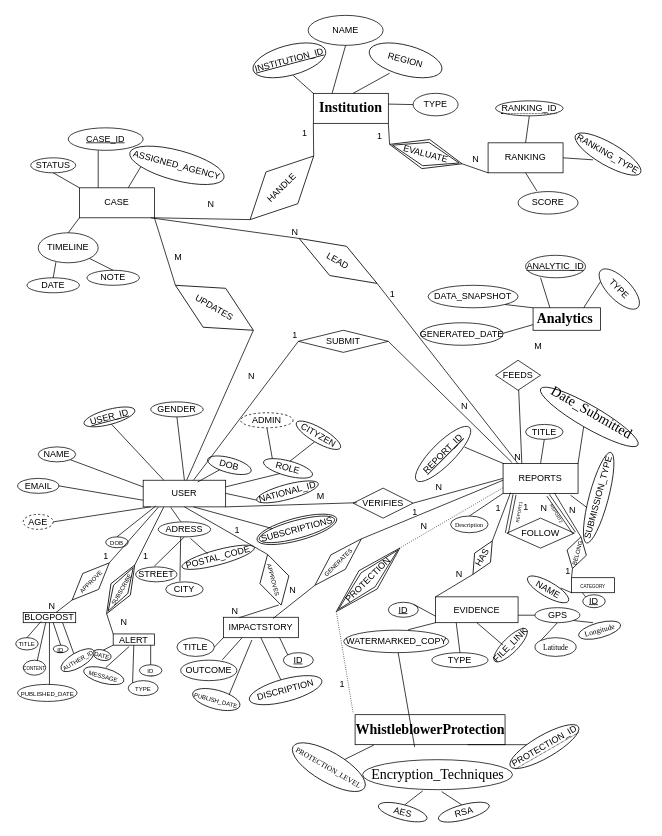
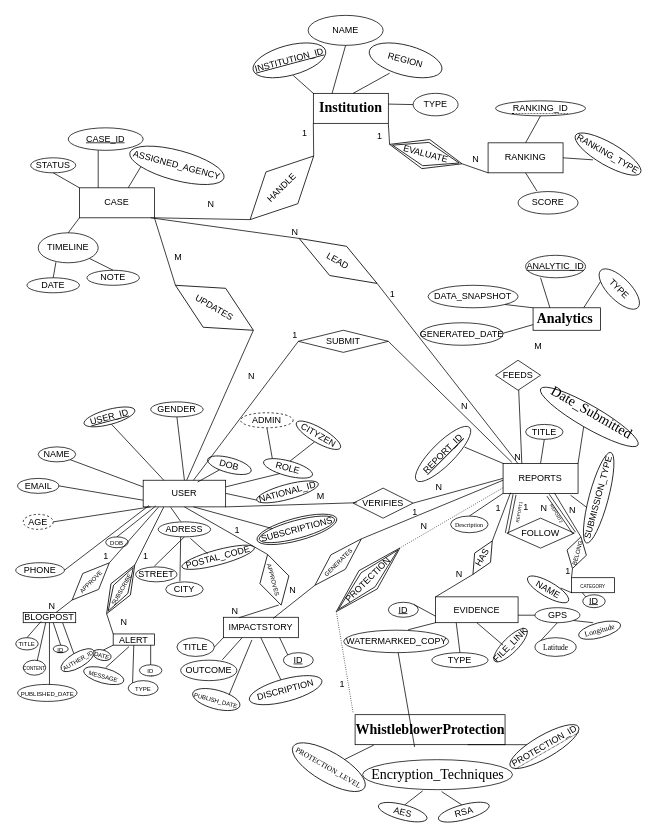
node "RANKING_ID": size 68x15 -> 90x15
edge "USER" -- "PHONE": added
node "PHONE": added
